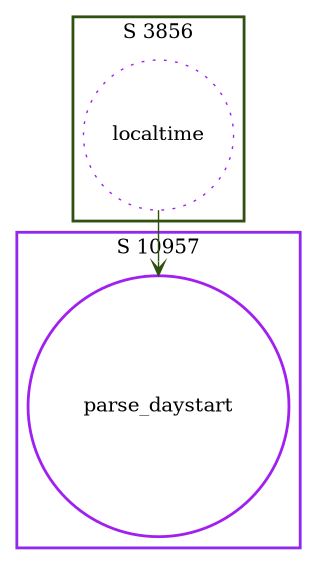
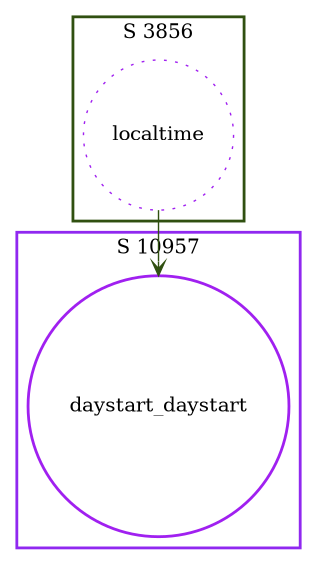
node "parse_daystart": label "parse_daystart" -> "daystart_daystart"
